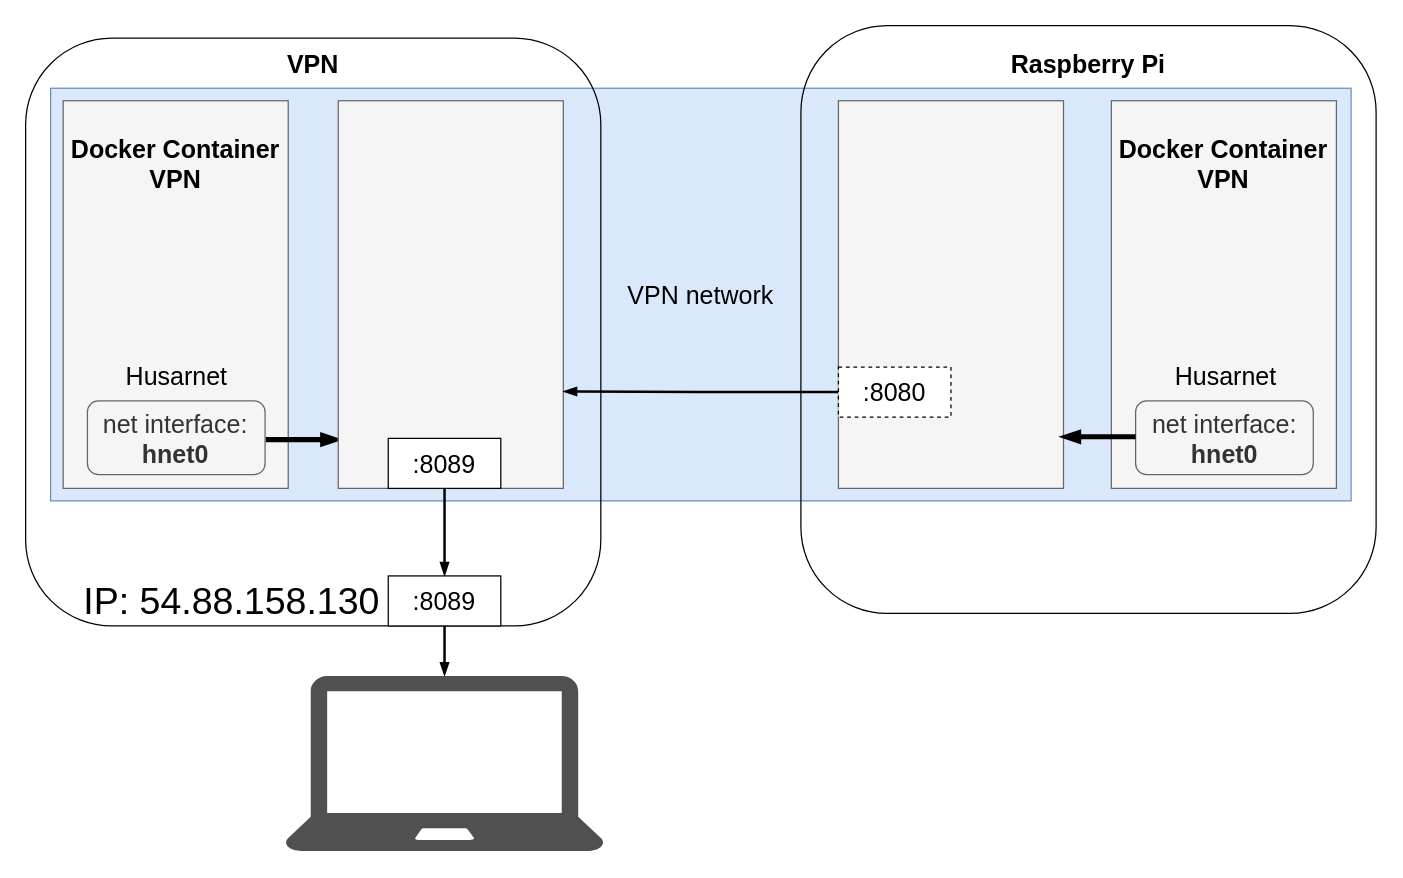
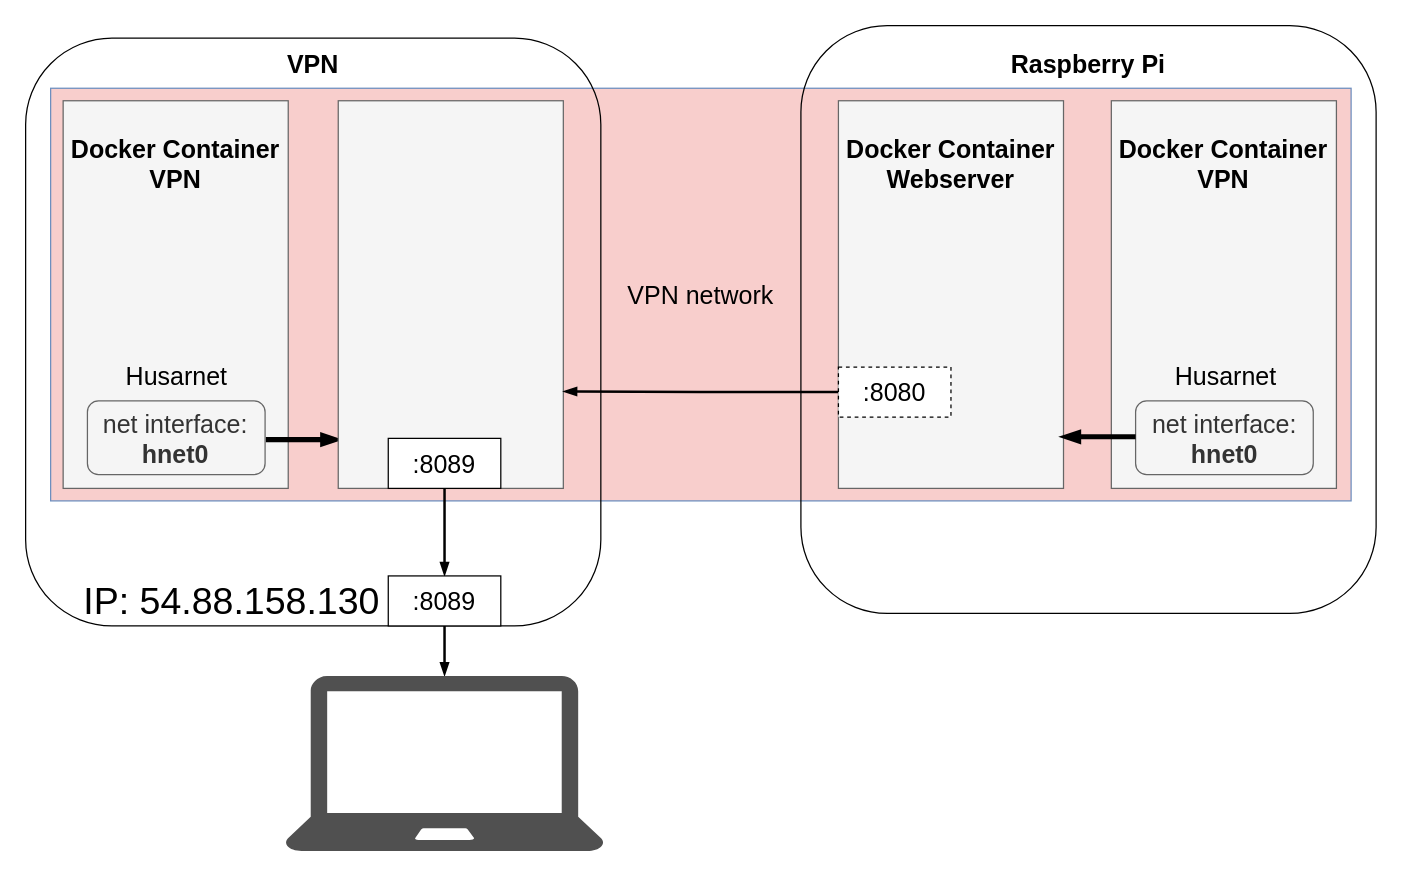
node "Docker Container Webserver": added
node "VPN network": fillcolor #dae8fc -> #f8cecc
